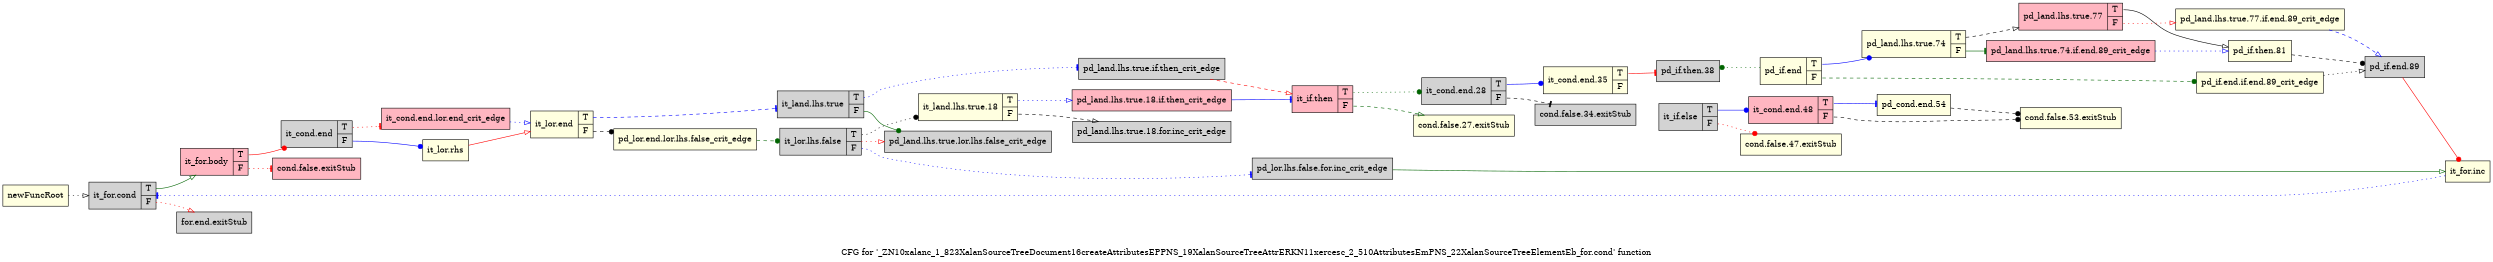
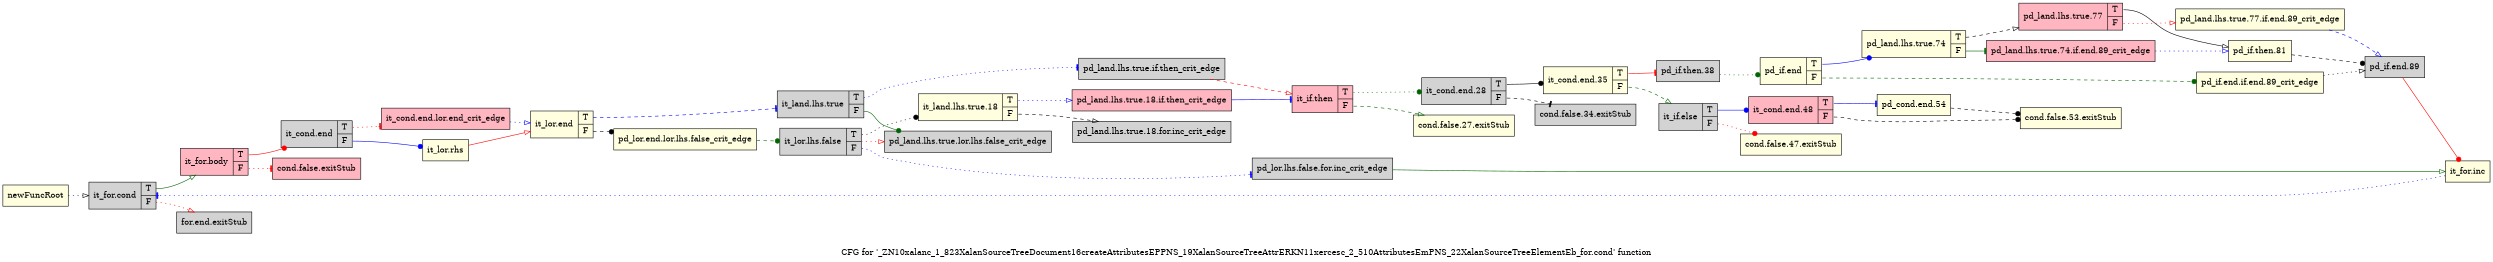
edge "pd_if.end" -> "pd_if.then.38": reversed
edge "it_cond.end.28" -> "it_cond.end.35": color blue -> black
edge "it_cond.end.35" -> "it_if.else": added
